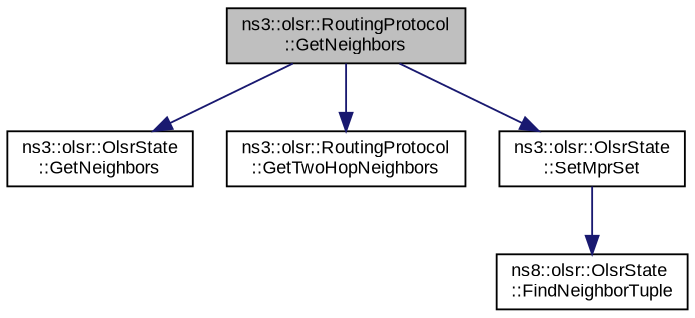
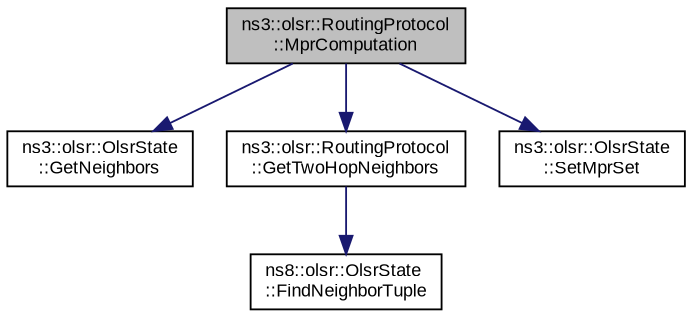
node "ns3::olsr::RoutingProtocol ::GetNeighbors": label "ns3::olsr::RoutingProtocol ::GetNeighbors" -> "ns3::olsr::RoutingProtocol ::MprComputation"
edge "ns3::olsr::OlsrState ::SetMprSet" -> "ns8::olsr::OlsrState ::FindNeighborTuple": now "ns3::olsr::RoutingProtocol ::GetTwoHopNeighbors" -> "ns8::olsr::OlsrState ::FindNeighborTuple"
